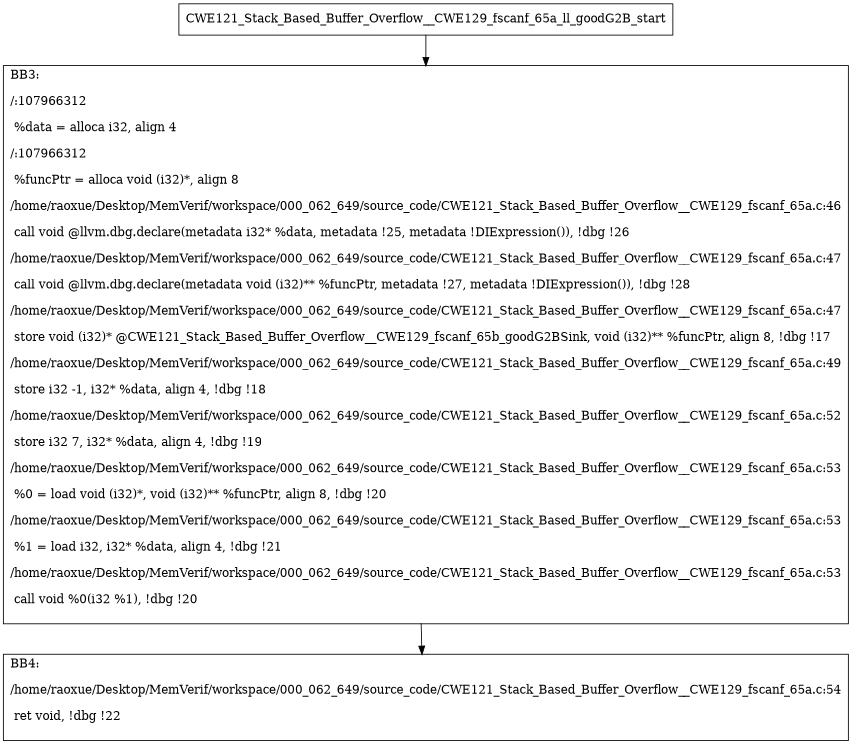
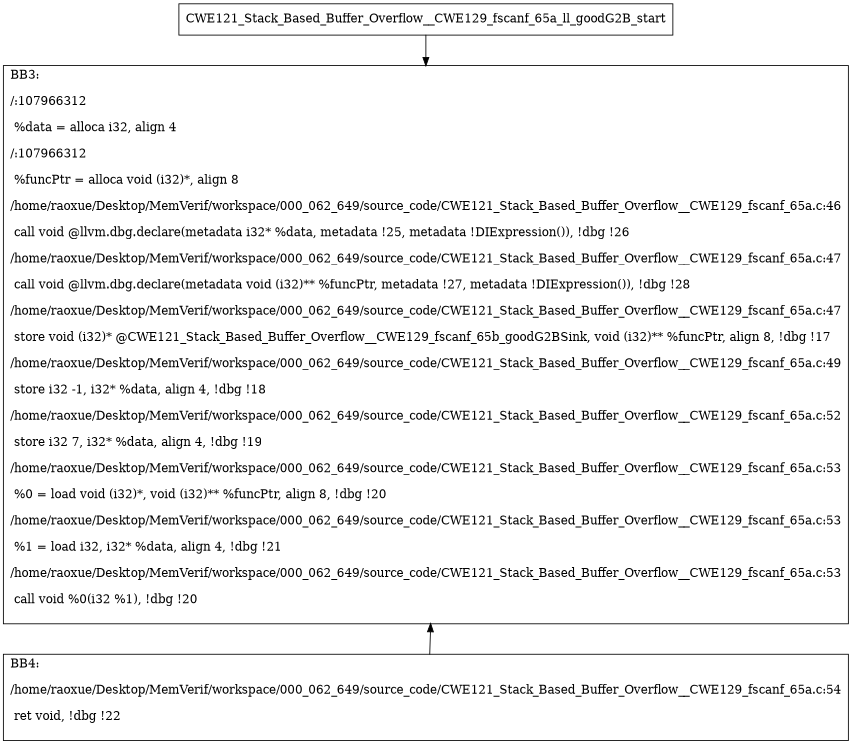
edge "BB3:" -> "BB4:": reversed
